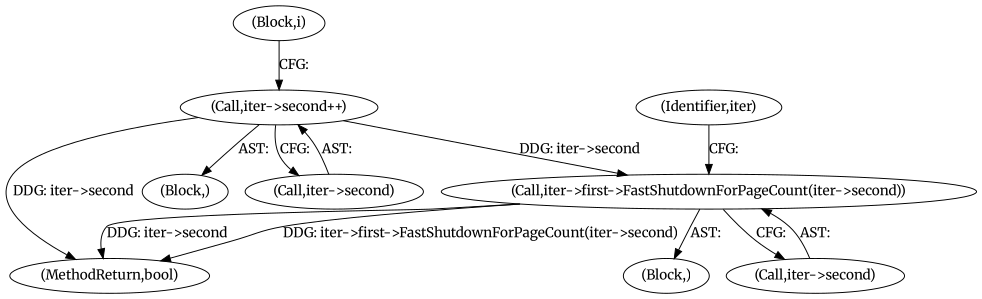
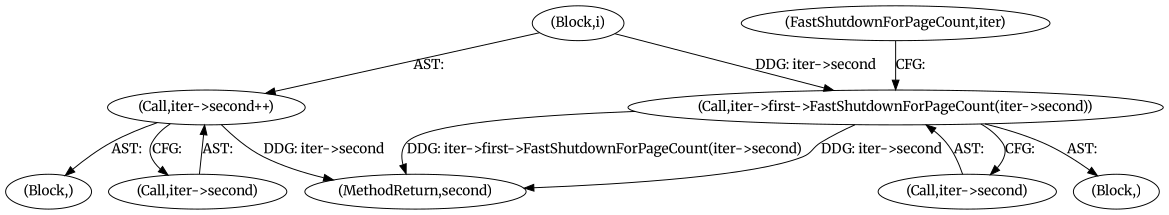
edge "(Block,i)" -> "(Call,iter->second++)": label "CFG: " -> "AST: "
node "(Identifier,iter)": label "(Identifier,iter)" -> "(FastShutdownForPageCount,iter)"
edge "(Call,iter->second++)" -> "(Call,iter->first->FastShutdownForPageCount(iter->second))": now "(Block,i)" -> "(Call,iter->first->FastShutdownForPageCount(iter->second))"
node "(MethodReturn,bool)": label "(MethodReturn,bool)" -> "(MethodReturn,second)"
